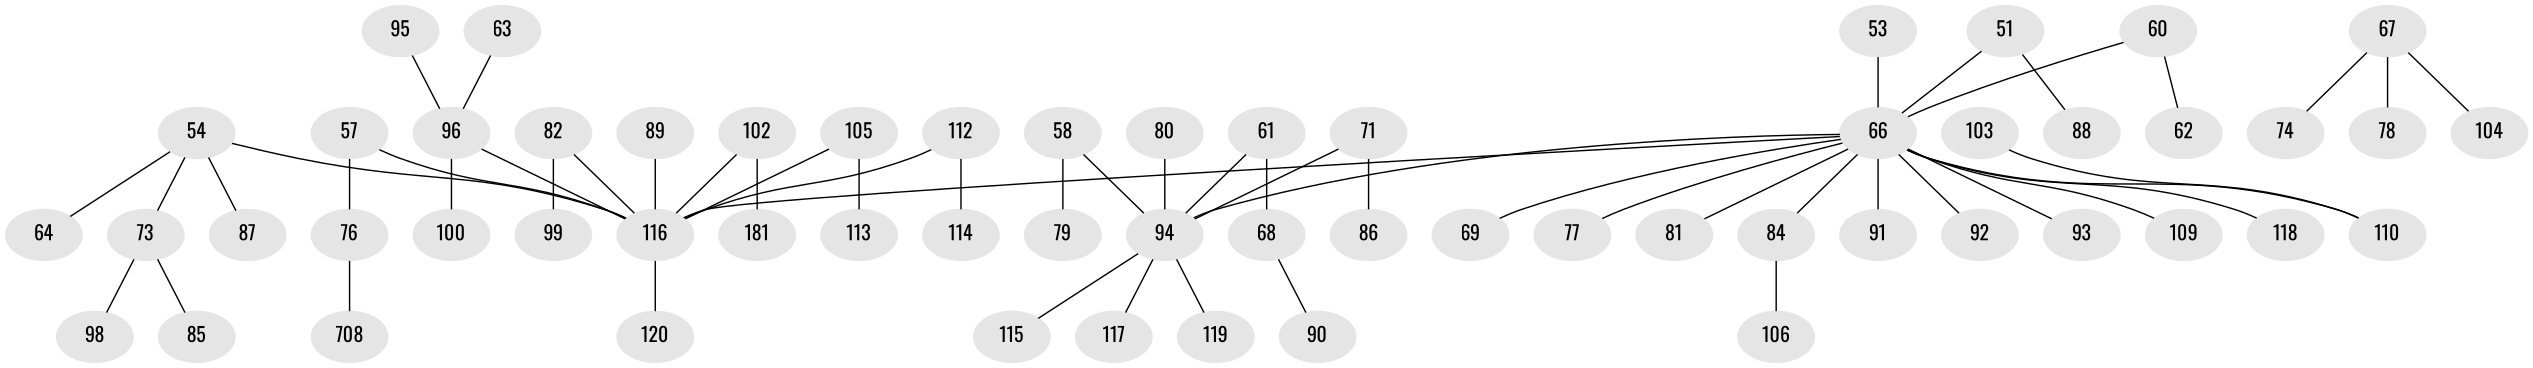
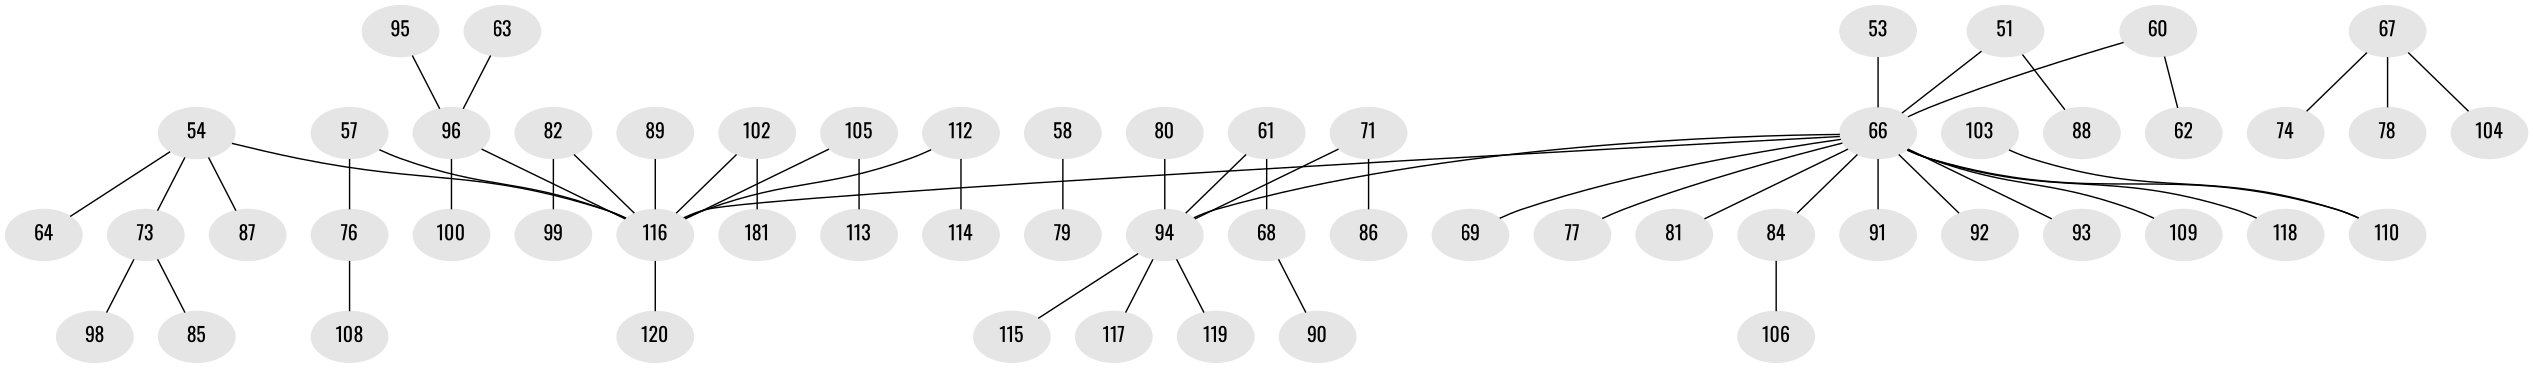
edge "58" -- "94": removed
node "708": label "708" -> "108"
